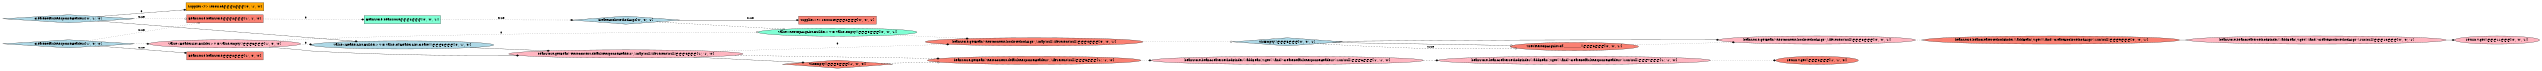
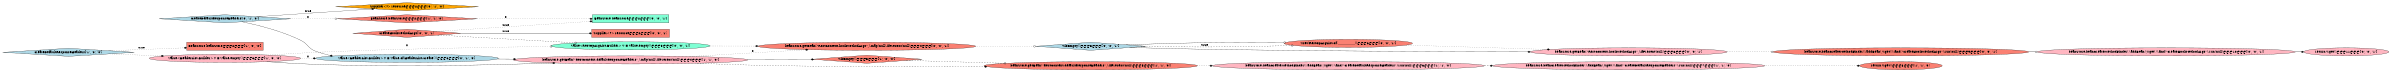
node "Supplier<?> resource@@@2@@@['0', '1', '0']": shape box -> diamond
edge "createDefaultResponseHeaders['0', '1', '0']" -> "Supplier<?> resource@@@2@@@['0', '1', '0']": label "0" -> "true"
edge "createDefaultResponseHeaders['0', '1', '0']" -> "BeanStore beanStore@@@2@@@['1', '1', '0']": label "true" -> "0"
node "BeanStore beanStore@@@2@@@['1', '1', '0']": shape box -> diamond
edge "BeanStore beanStore@@@2@@@['0', '0', '1']" -> "createHookMethodArgs['0', '0', '1']": reversed
node "createHookMethodArgs['0', '0', '1']": fillcolor lightblue -> salmon
edge "createDefaultResponseHeaders['1', '0', '0']" -> "BeanStore beanStore@@@2@@@['1', '1', '0']": removed, label "true"
edge "createDefaultResponseHeaders['1', '0', '0']" -> "BeanStore beanStore@@@2@@@['1', '0', '0']": style solid -> dotted
